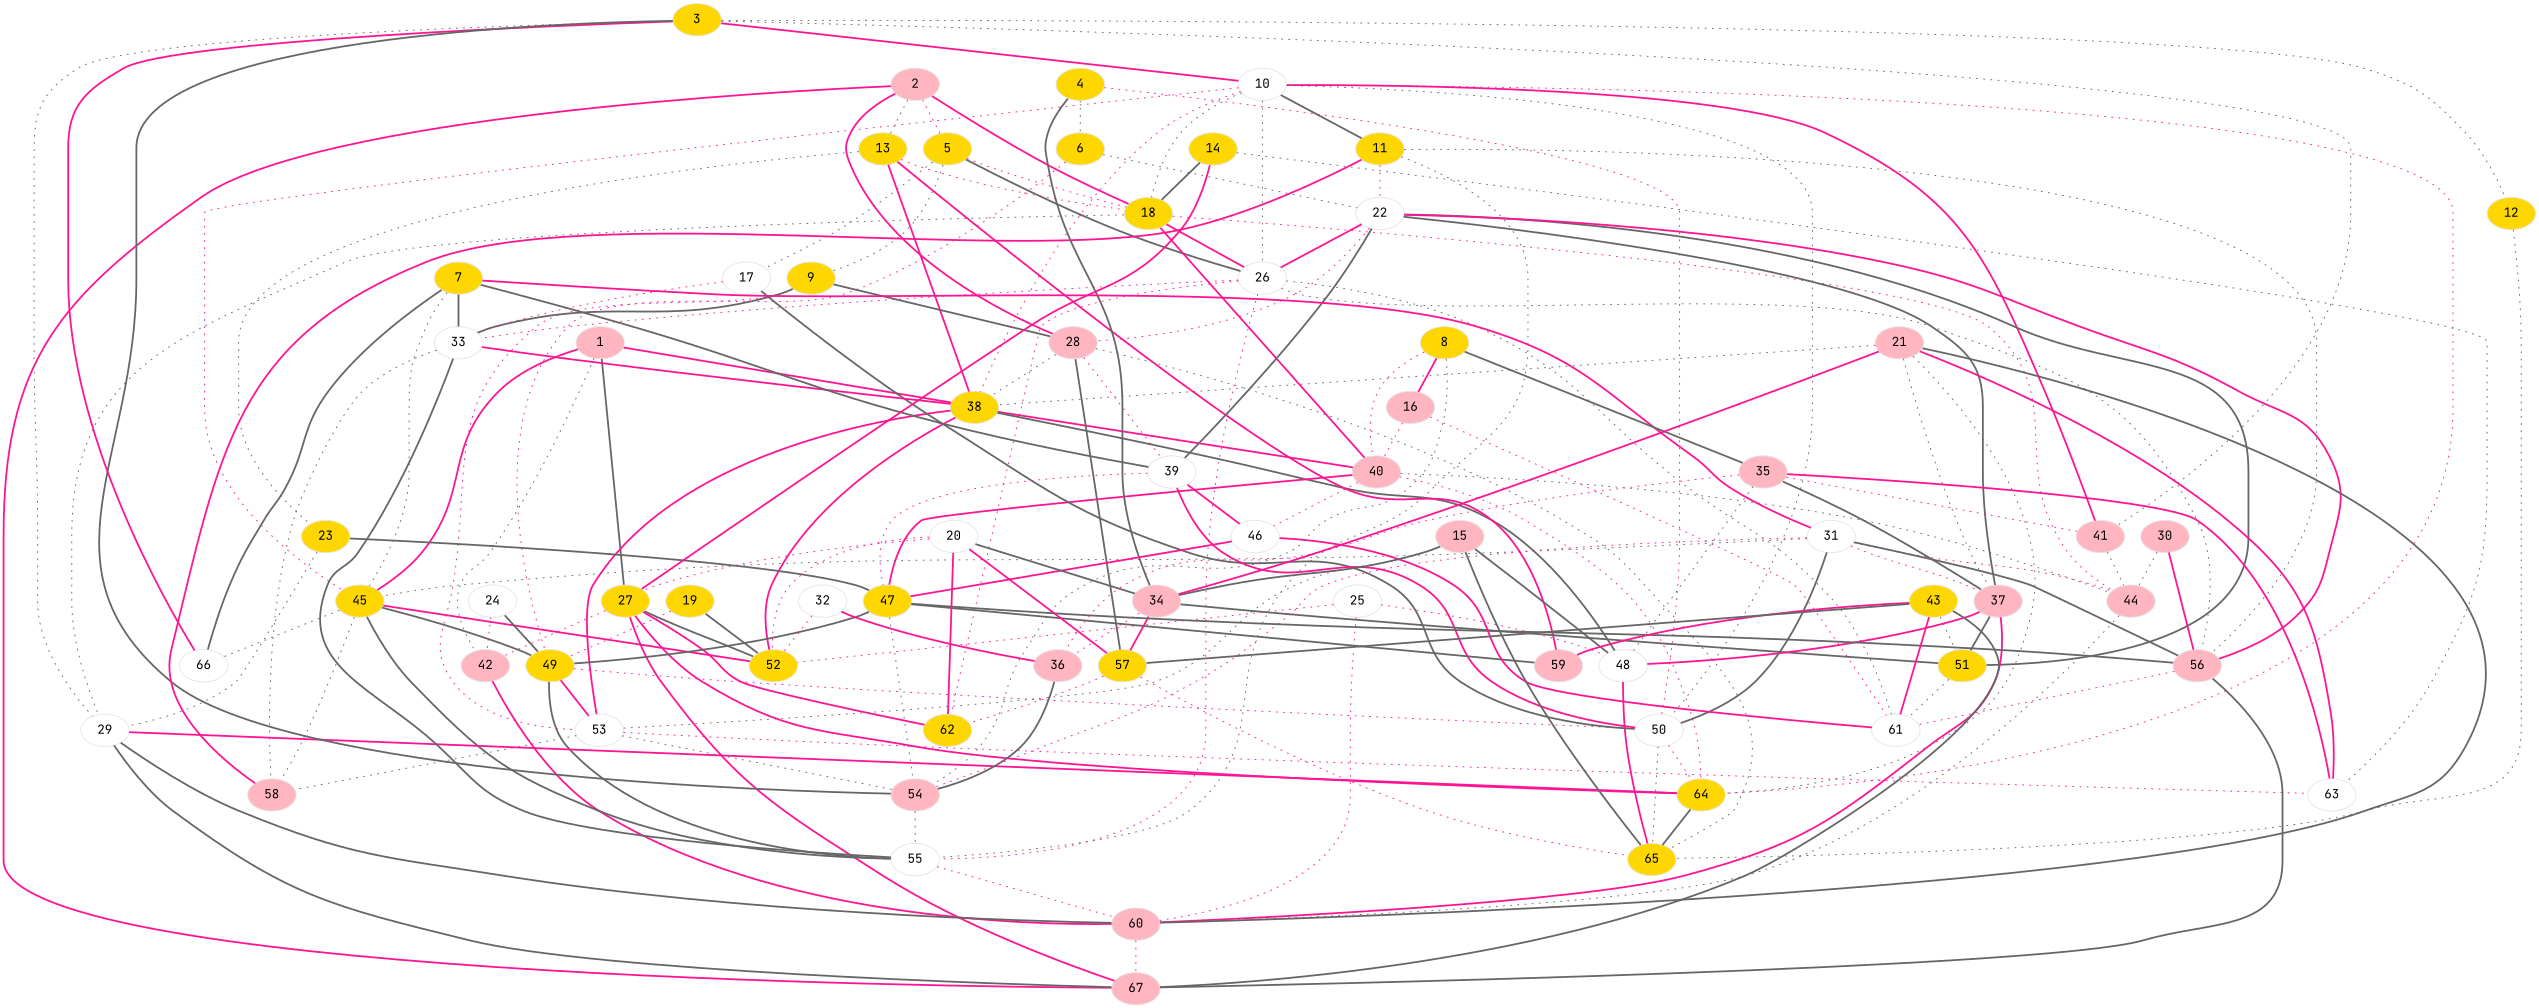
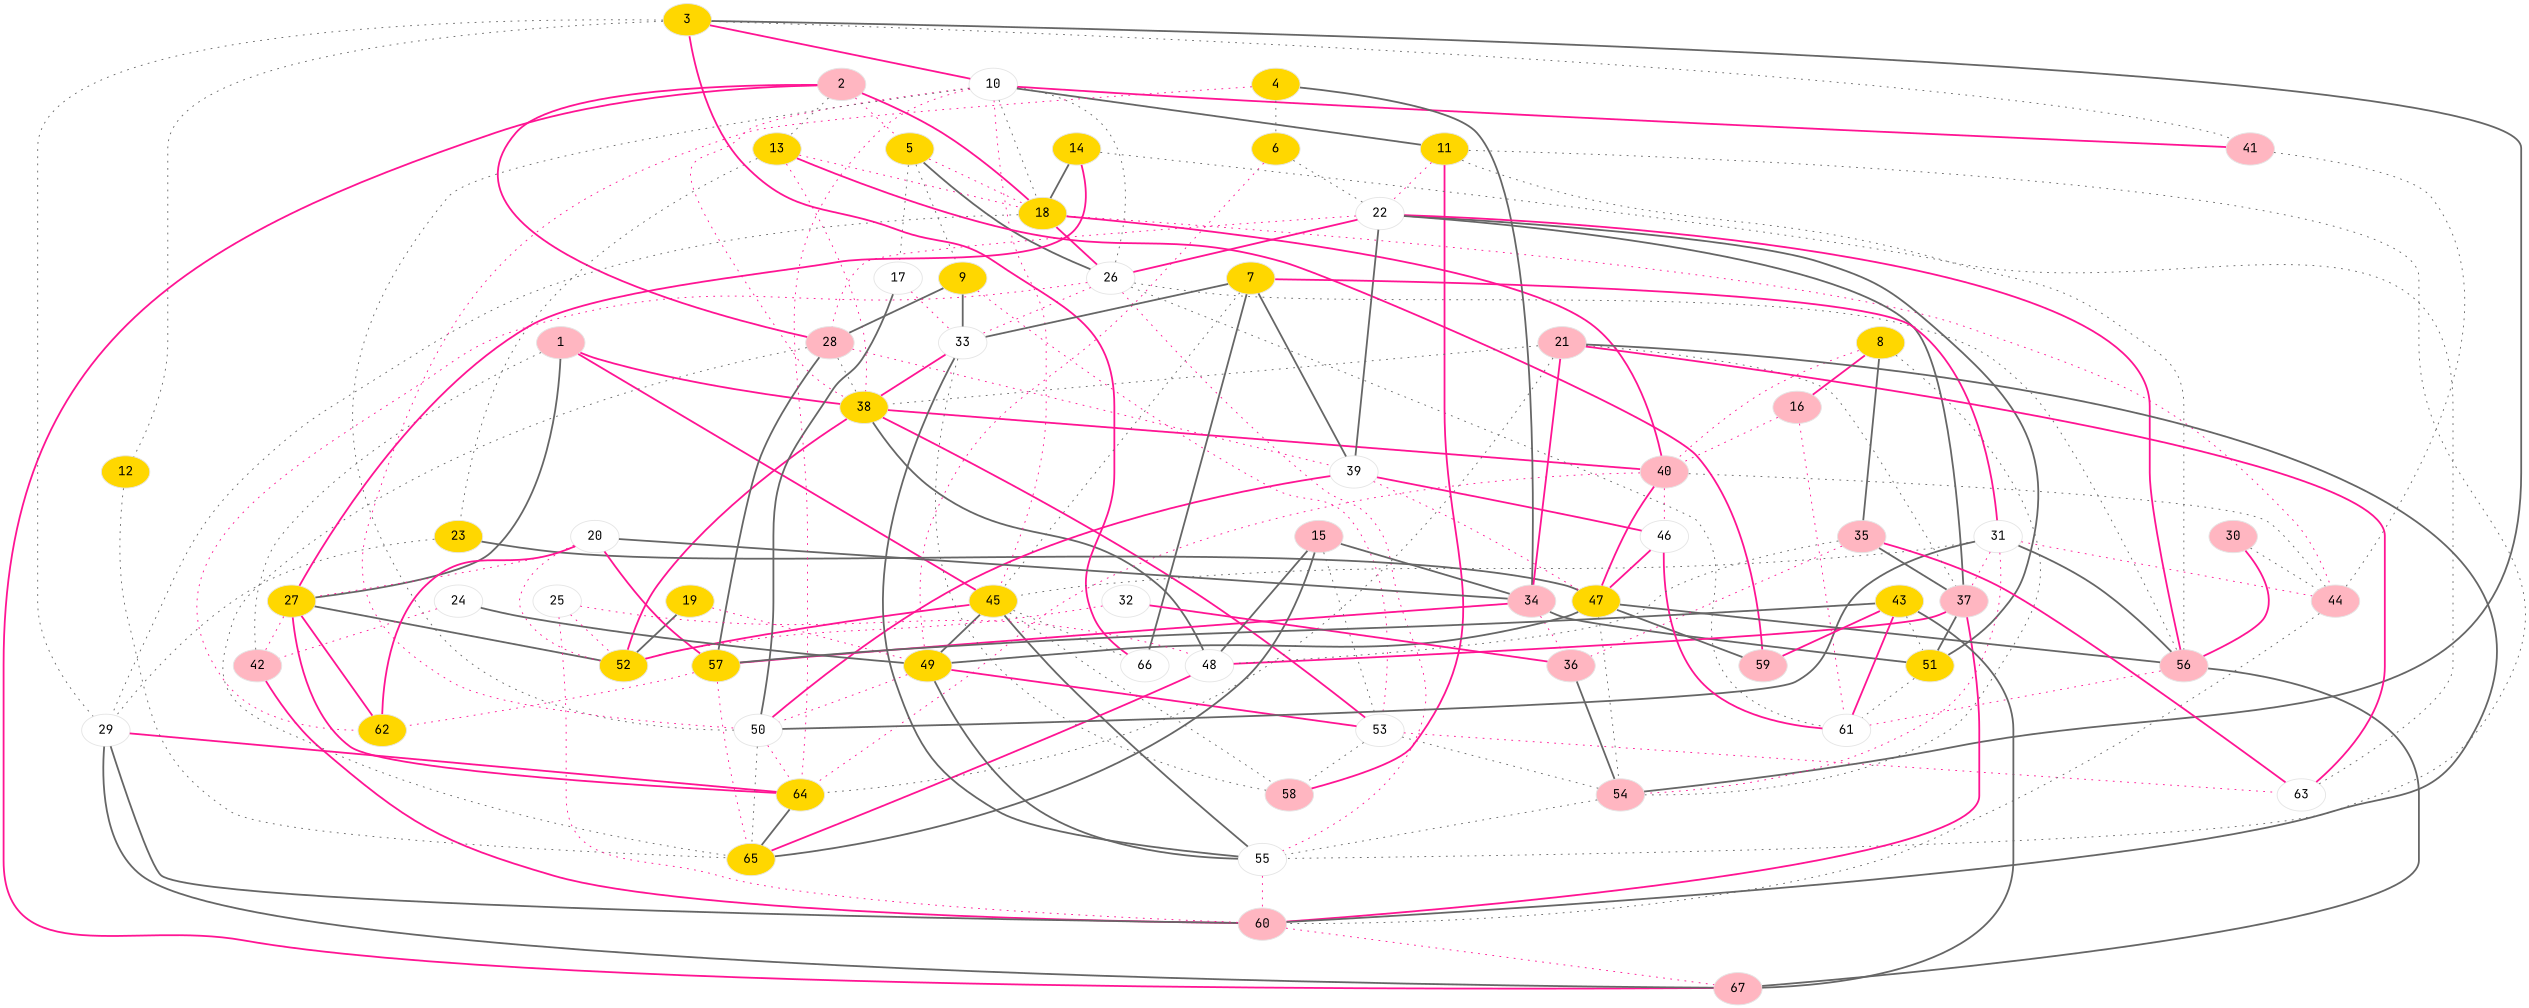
edge "13" -- "38": style bold -> dotted
edge "35" -- "41": removed
edge "27" -- "67": removed
